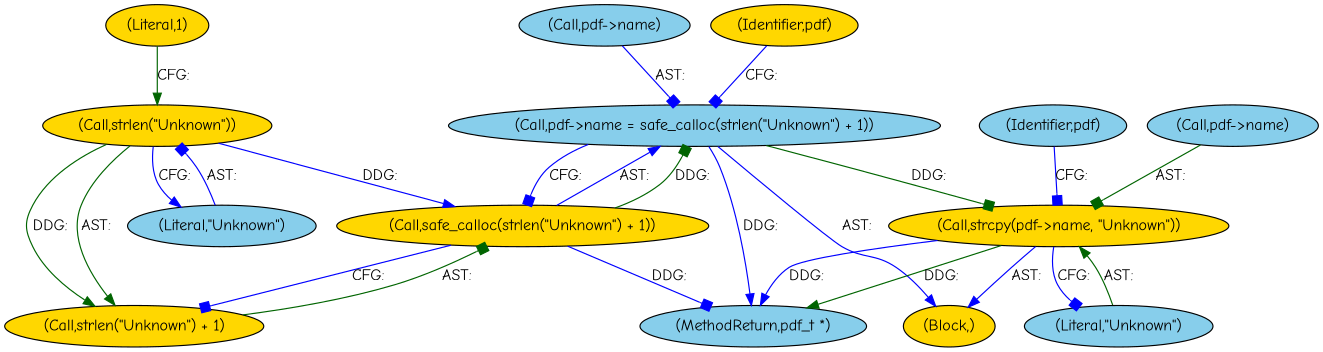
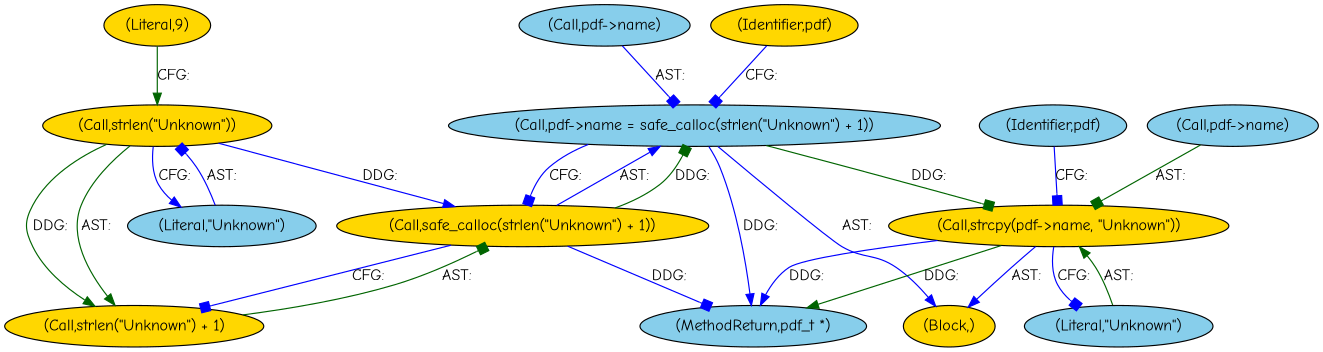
node "(Literal,1)": label "(Literal,1)" -> "(Literal,9)"
